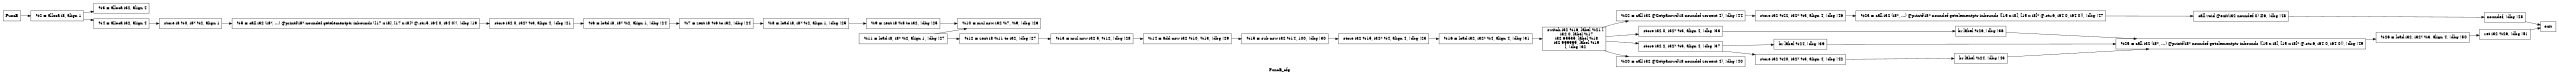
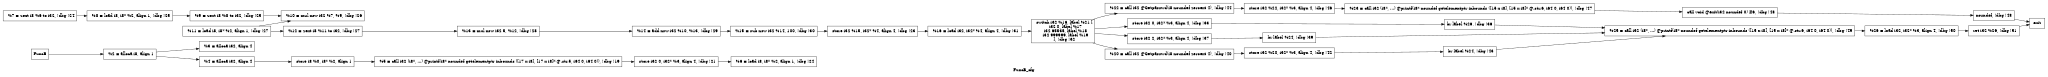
edge "%6 = load i8, i8* %2, align 1, !dbg !24" -> "%7 = zext i8 %6 to i32, !dbg !24": removed
edge "store i32 2, i32* %3, align 4, !dbg !37" -> "store i32 %20, i32* %3, align 4, !dbg !42": now "%20 = call i32 @Getpasswd(i8 noundef zeroext 4), !dbg !40" -> "store i32 %20, i32* %3, align 4, !dbg !42"
